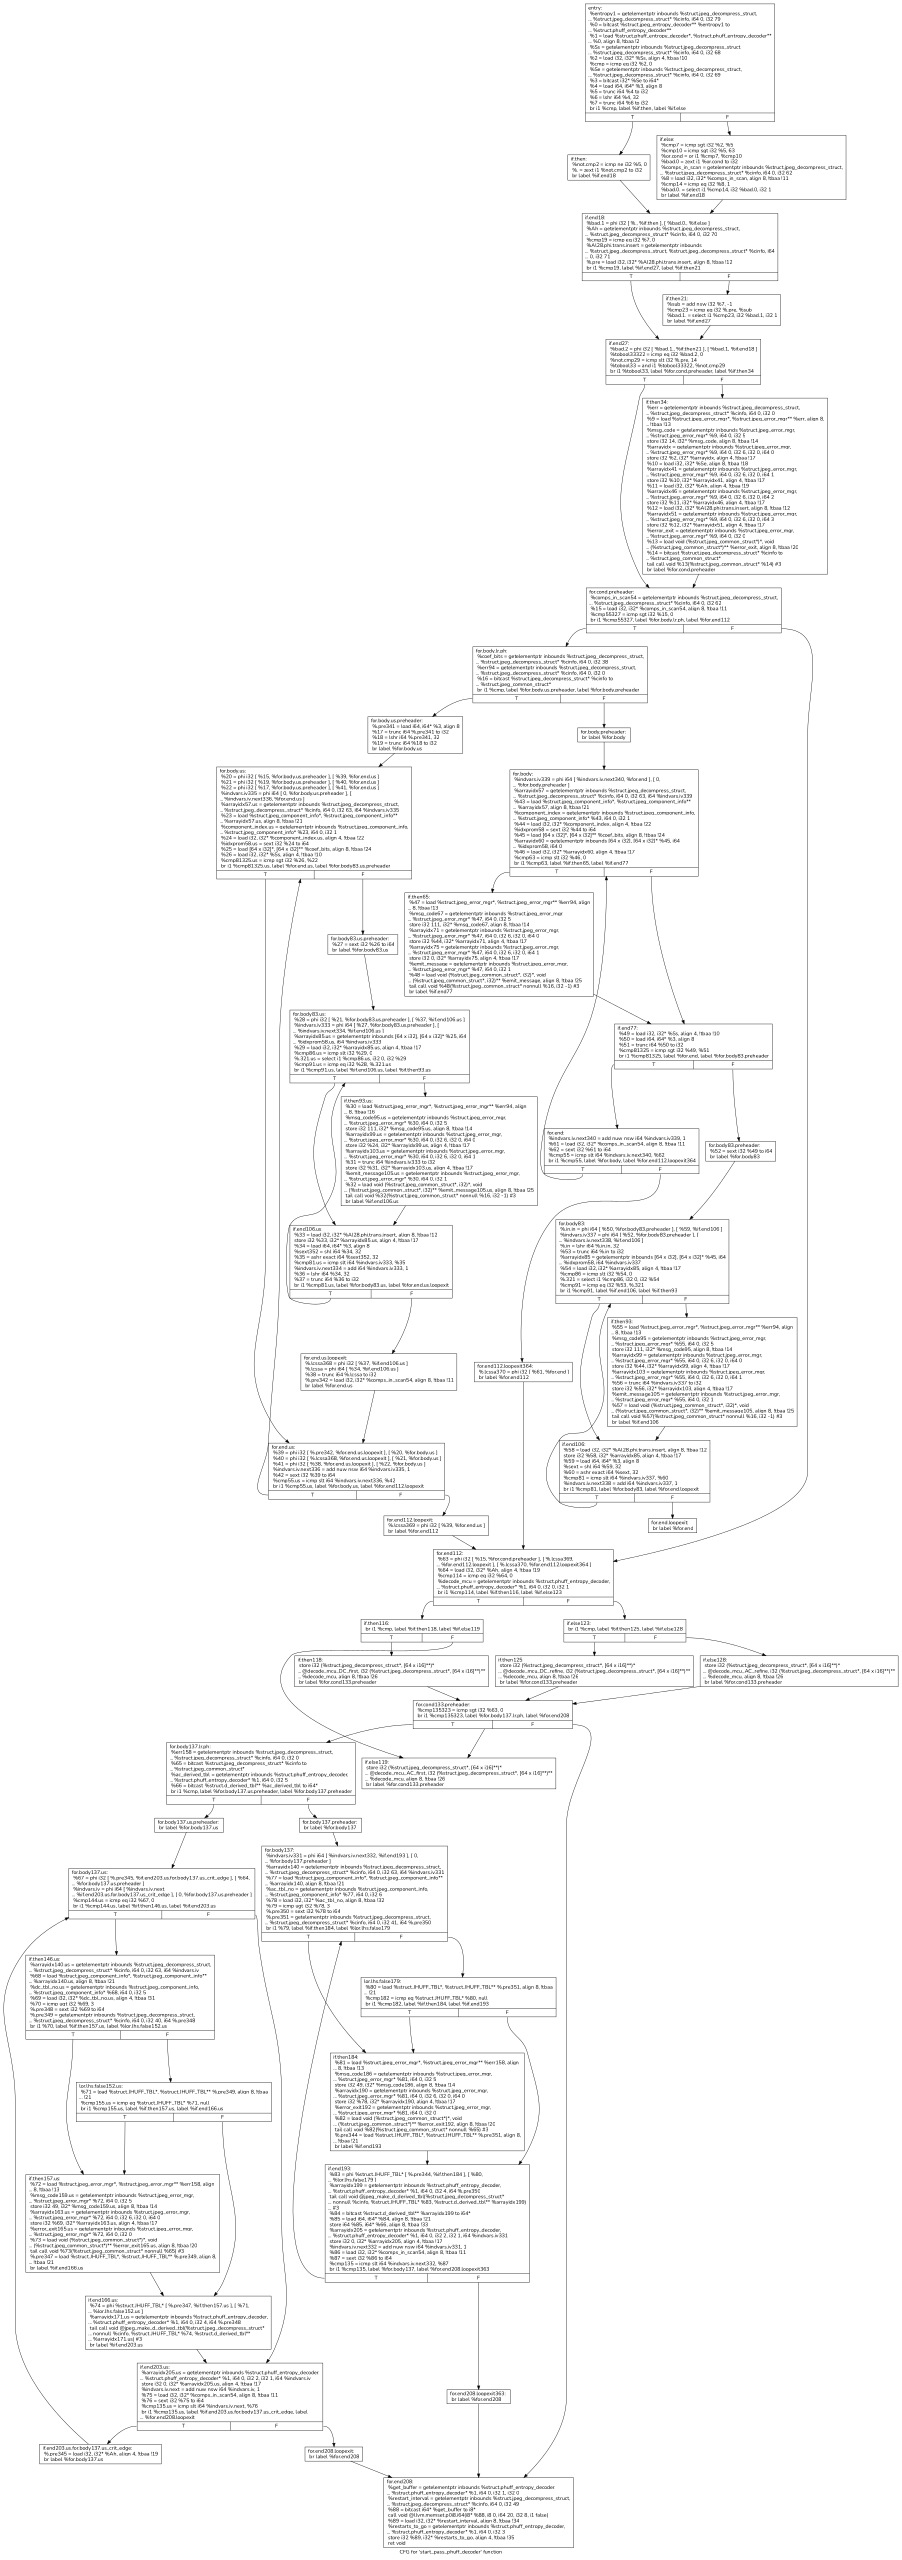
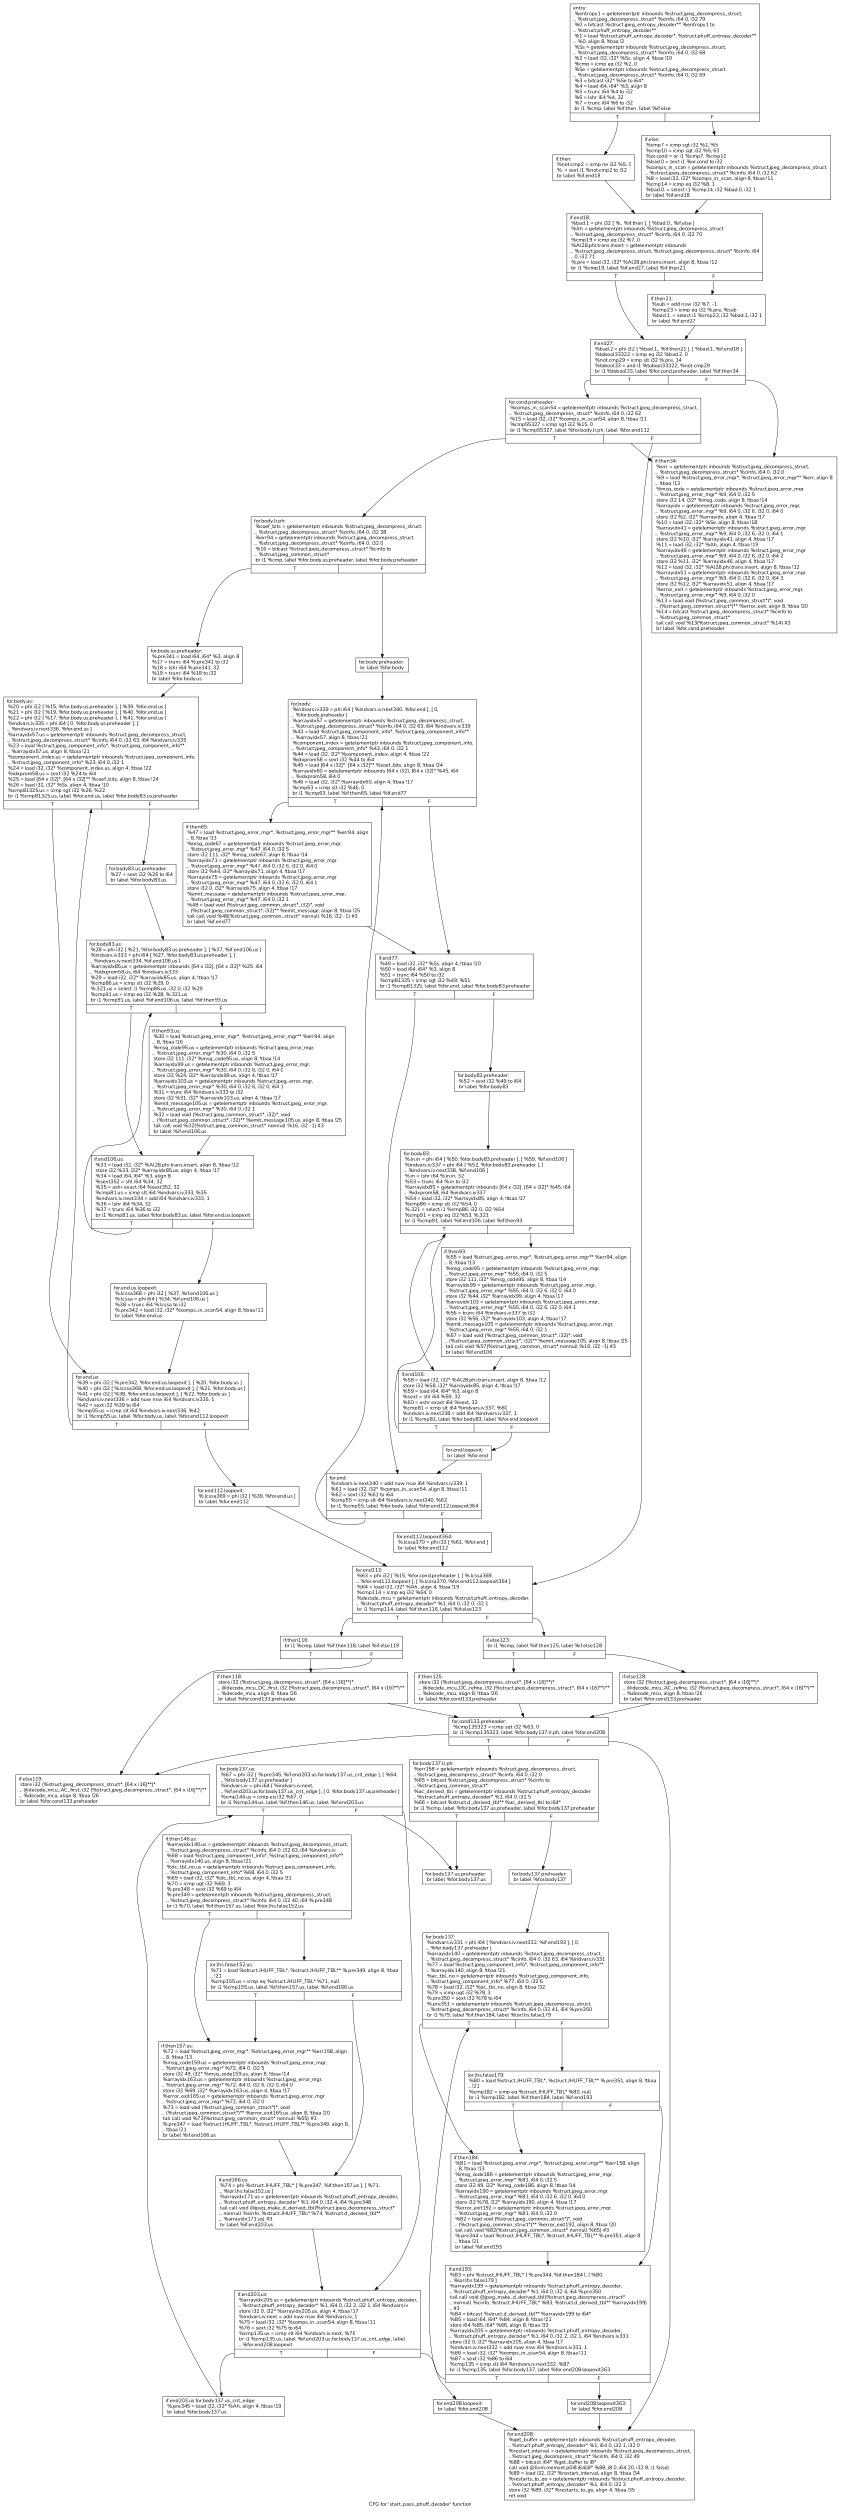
edge "if.then34:" -> "for.cond.preheader:": reversed
edge "for.end.loopexit:" -> "for.end:": added
edge "for.body137.us.preheader:" -> "for.body137.us:": reversed
